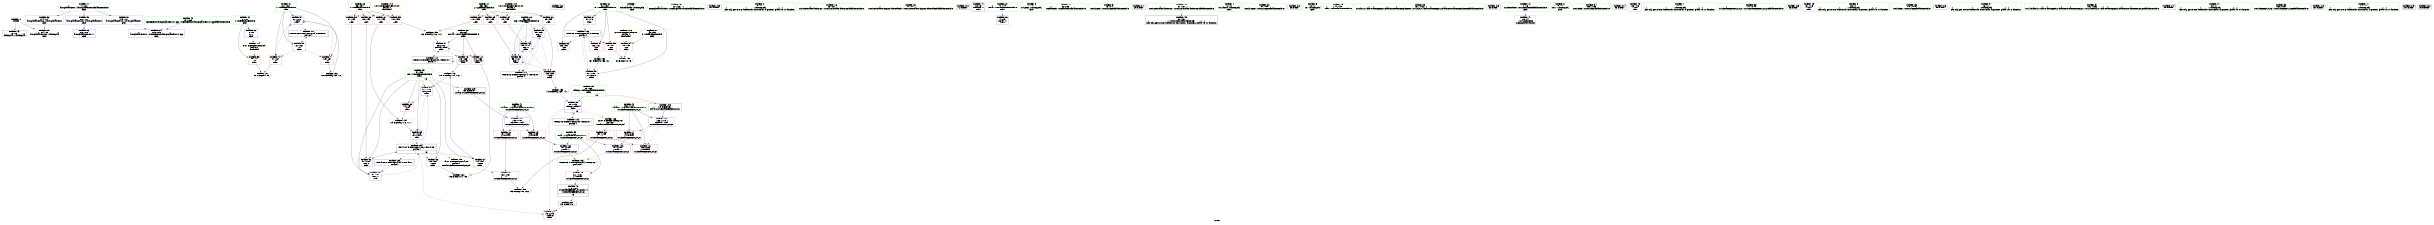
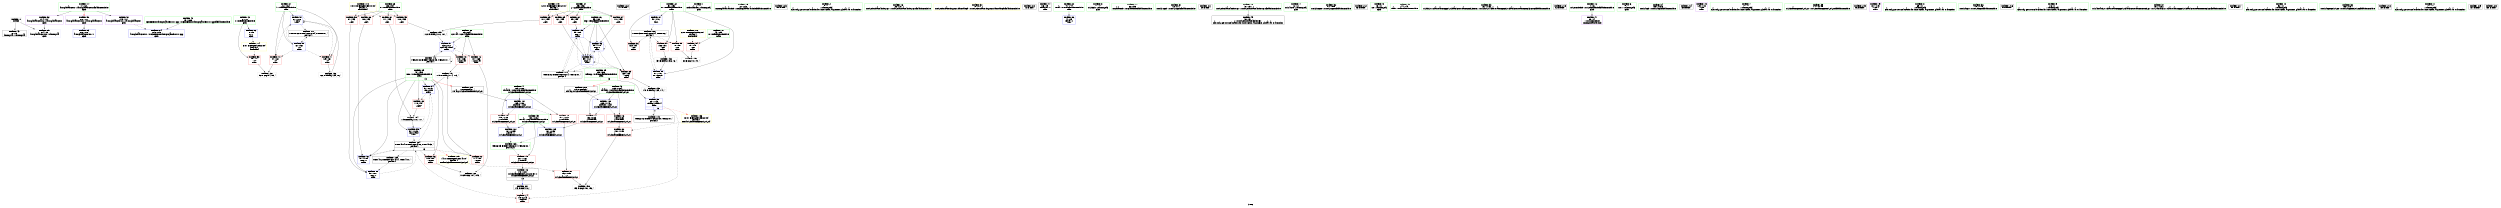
edge "NodeID: 80" -> "NodeID: 76": reversed
node "NodeID: 88": text "with" -> "main"
